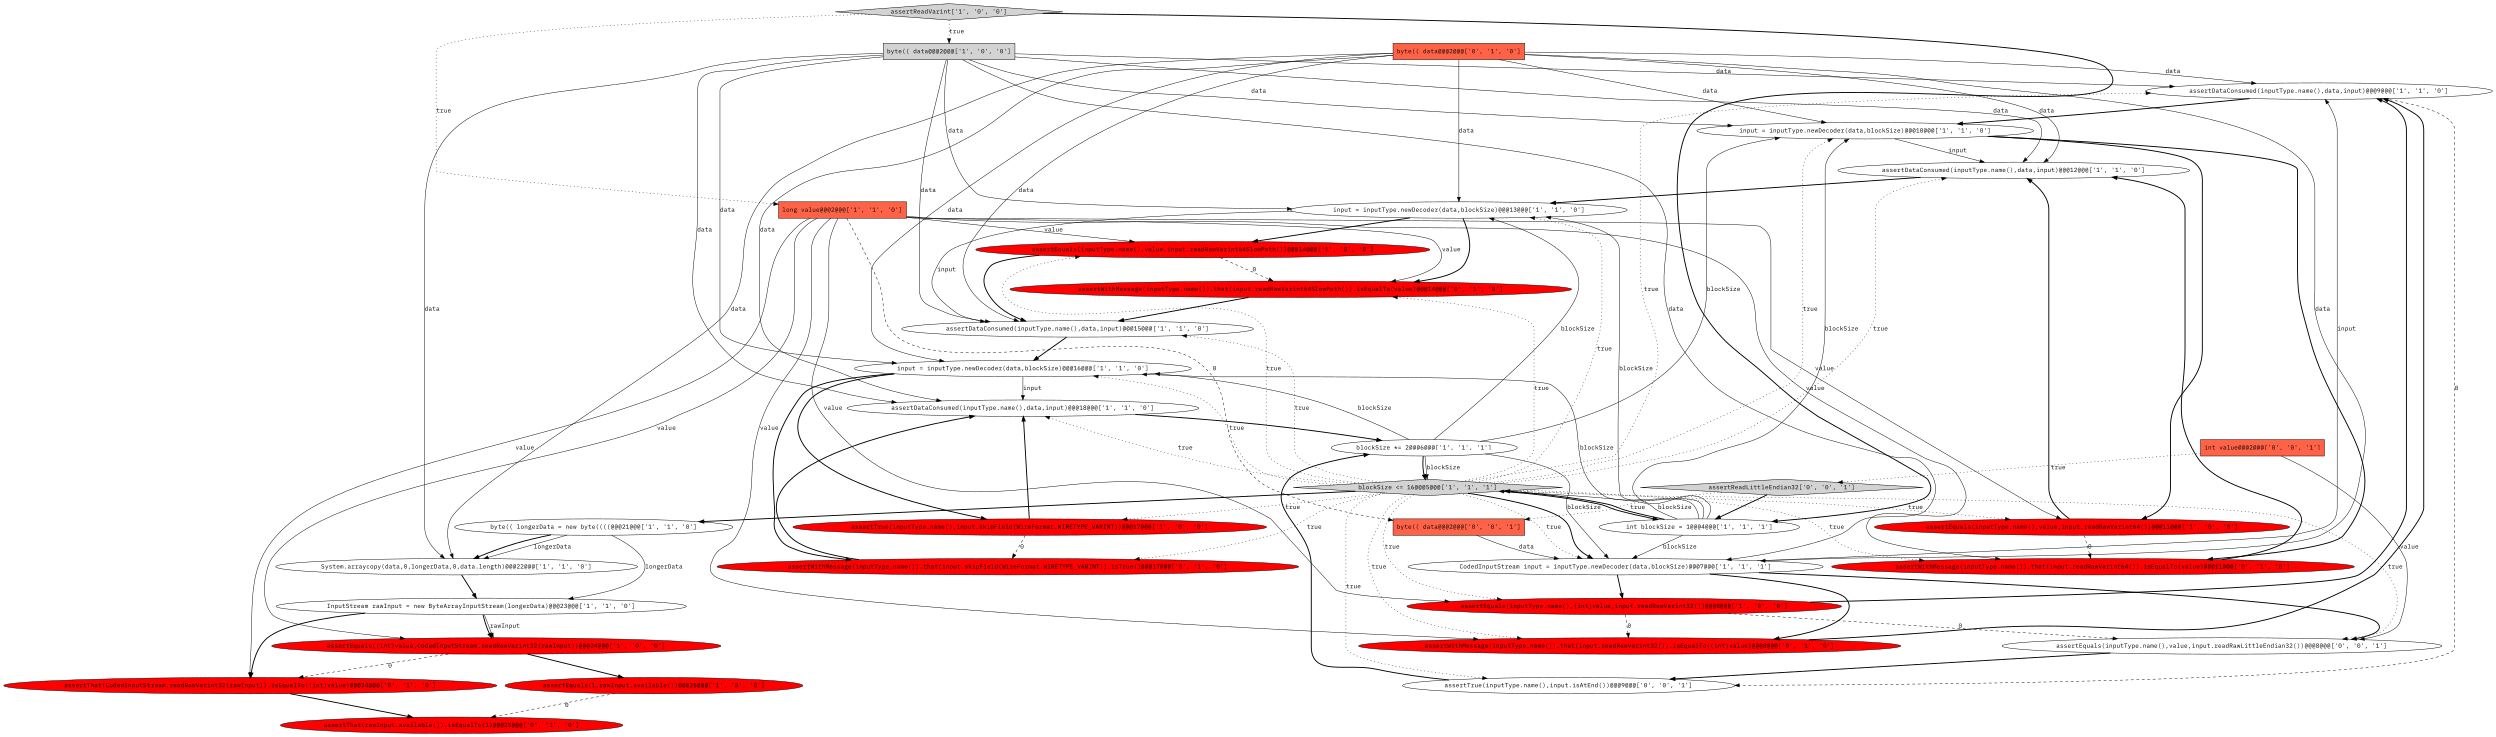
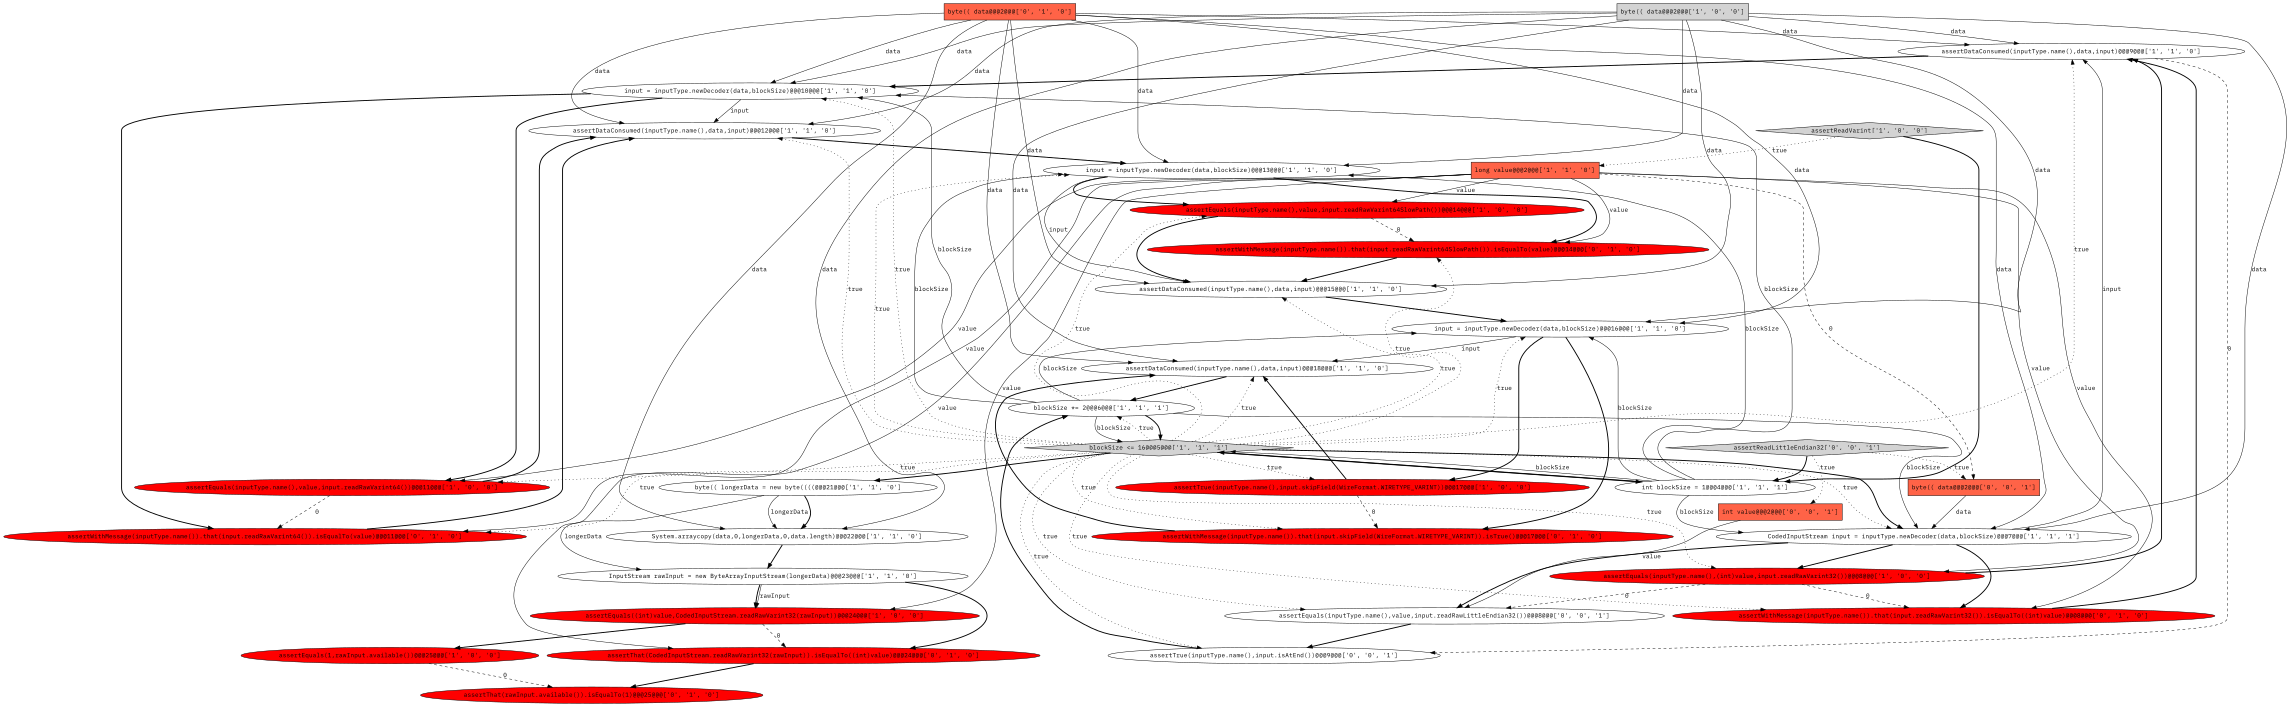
edge "assertReadVarint['1', '0', '0']" -> "byte(( data@@@2@@@['1', '0', '0']": removed, label "true"
edge "blockSize <= 16@@@5@@@['1', '1', '1']" -> "blockSize *= 2@@@6@@@['1', '1', '1']": added, label "true"
edge "int value@@@2@@@['0', '0', '1']" -> "assertReadLittleEndian32['0', '0', '1']": reversed
